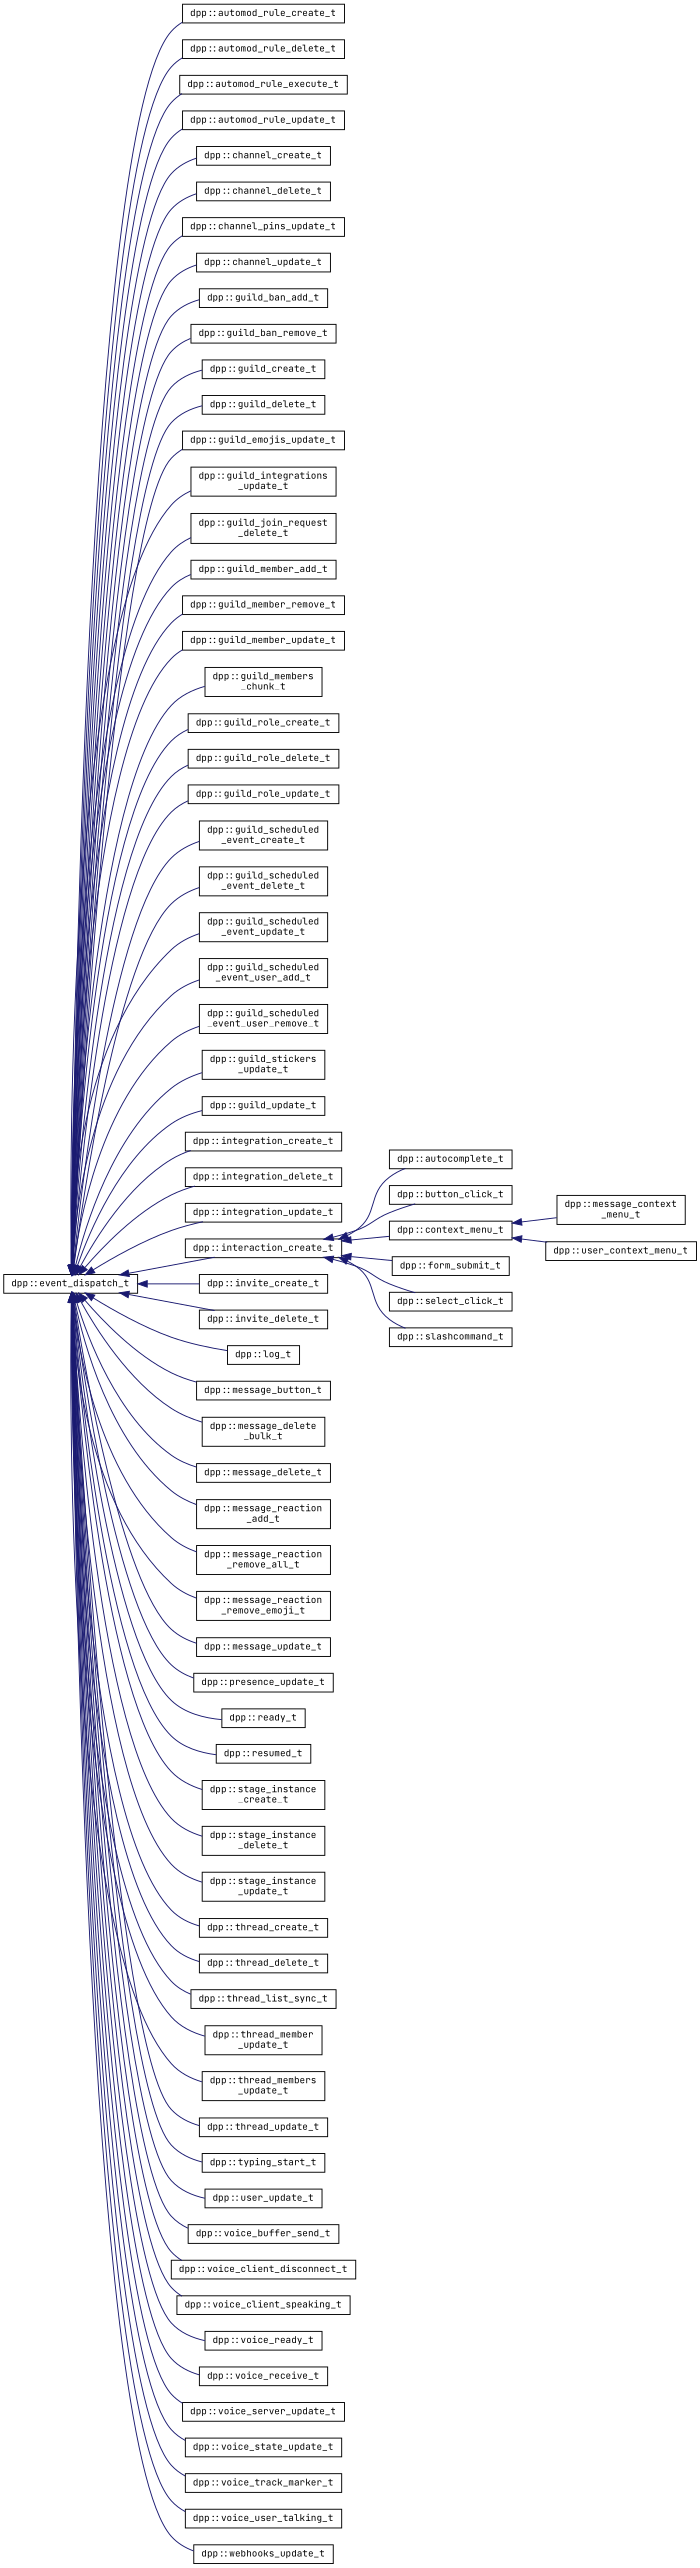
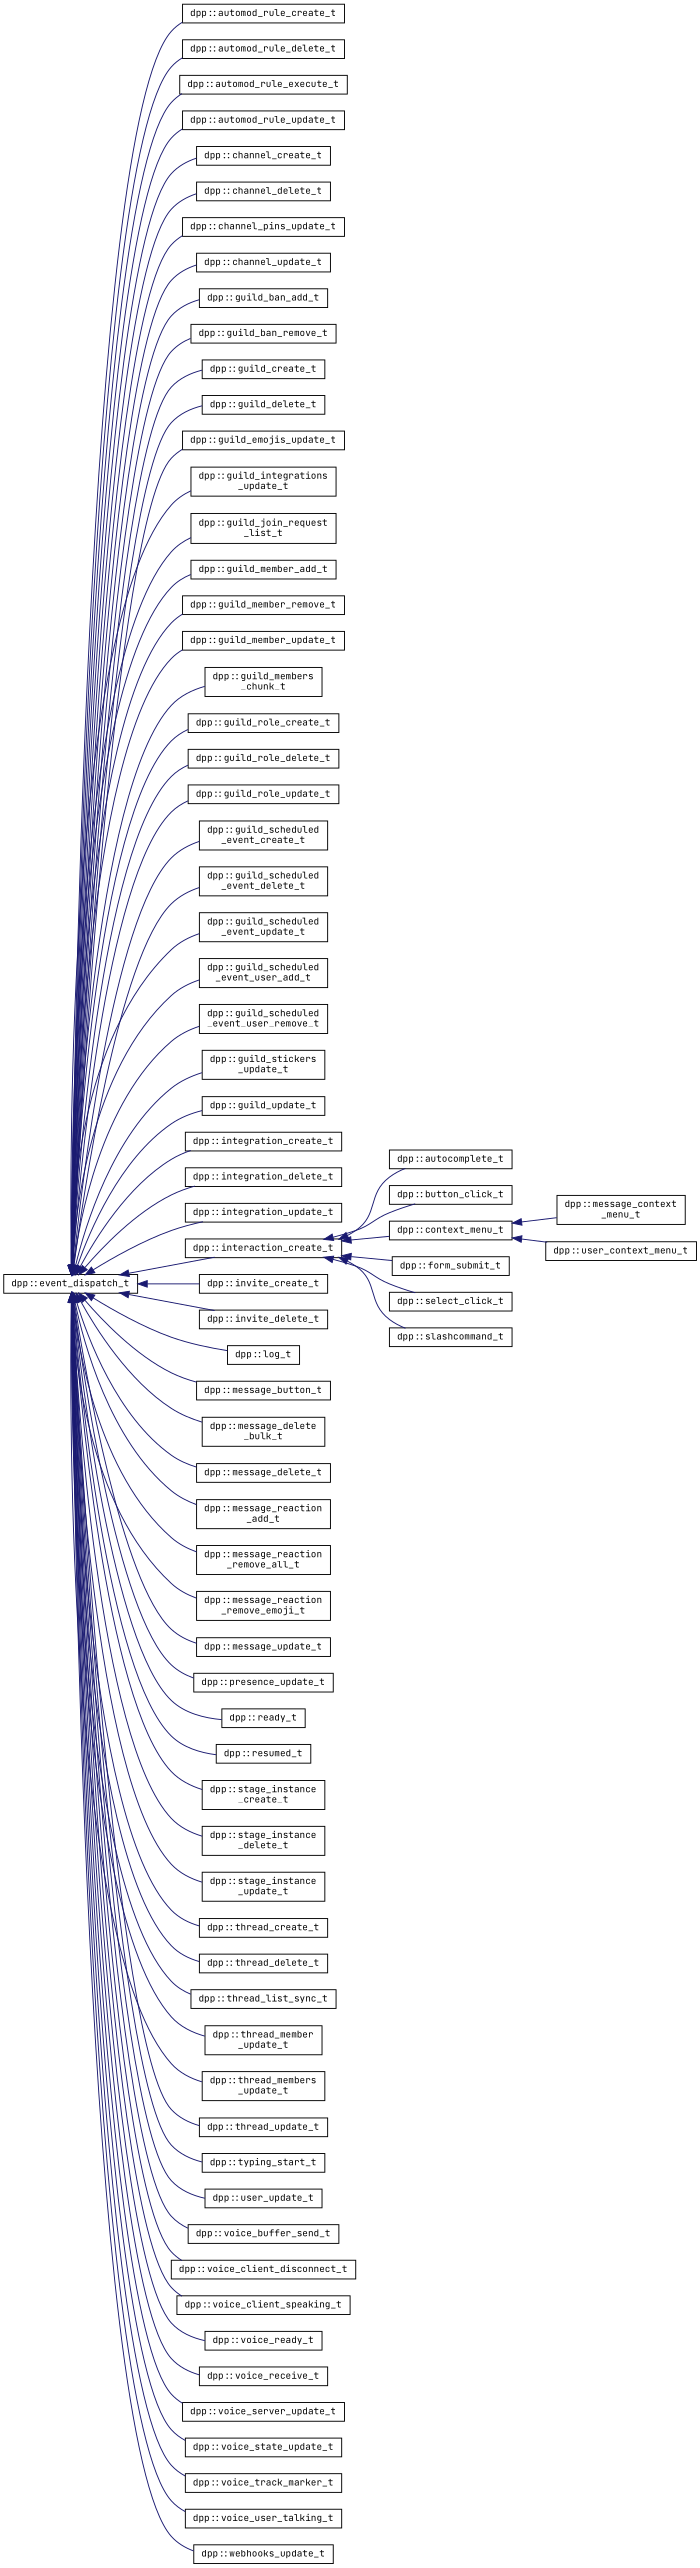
node "dpp::guild_join_request _delete_t": label "dpp::guild_join_request _delete_t" -> "dpp::guild_join_request _list_t"
